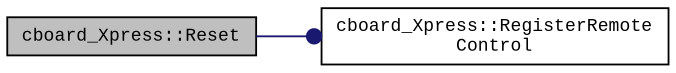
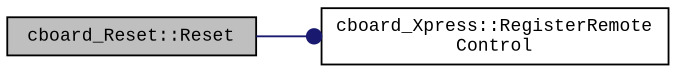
node "cboard_Xpress::Reset": label "cboard_Xpress::Reset" -> "cboard_Reset::Reset"
